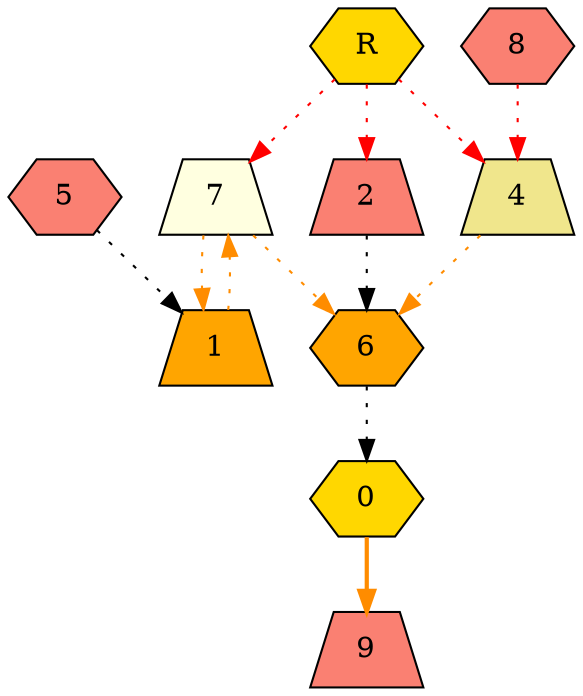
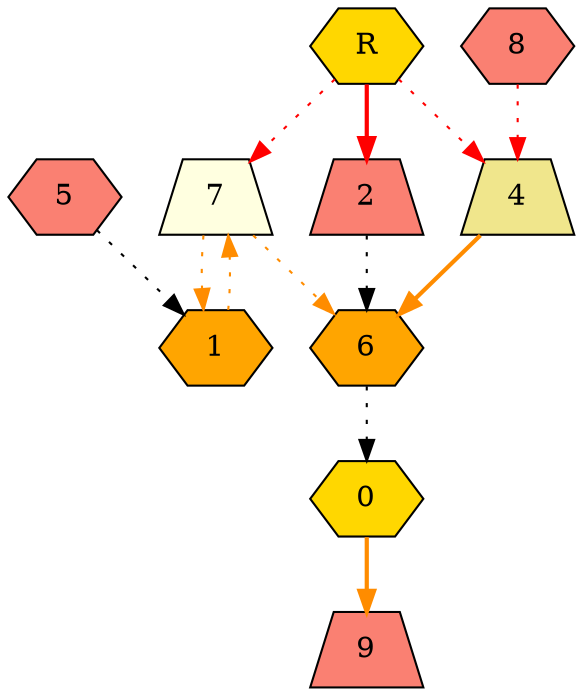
edge "R" -> "2": style dotted -> bold
edge "4" -> "6": style dotted -> bold
node "1": shape trapezium -> hexagon
